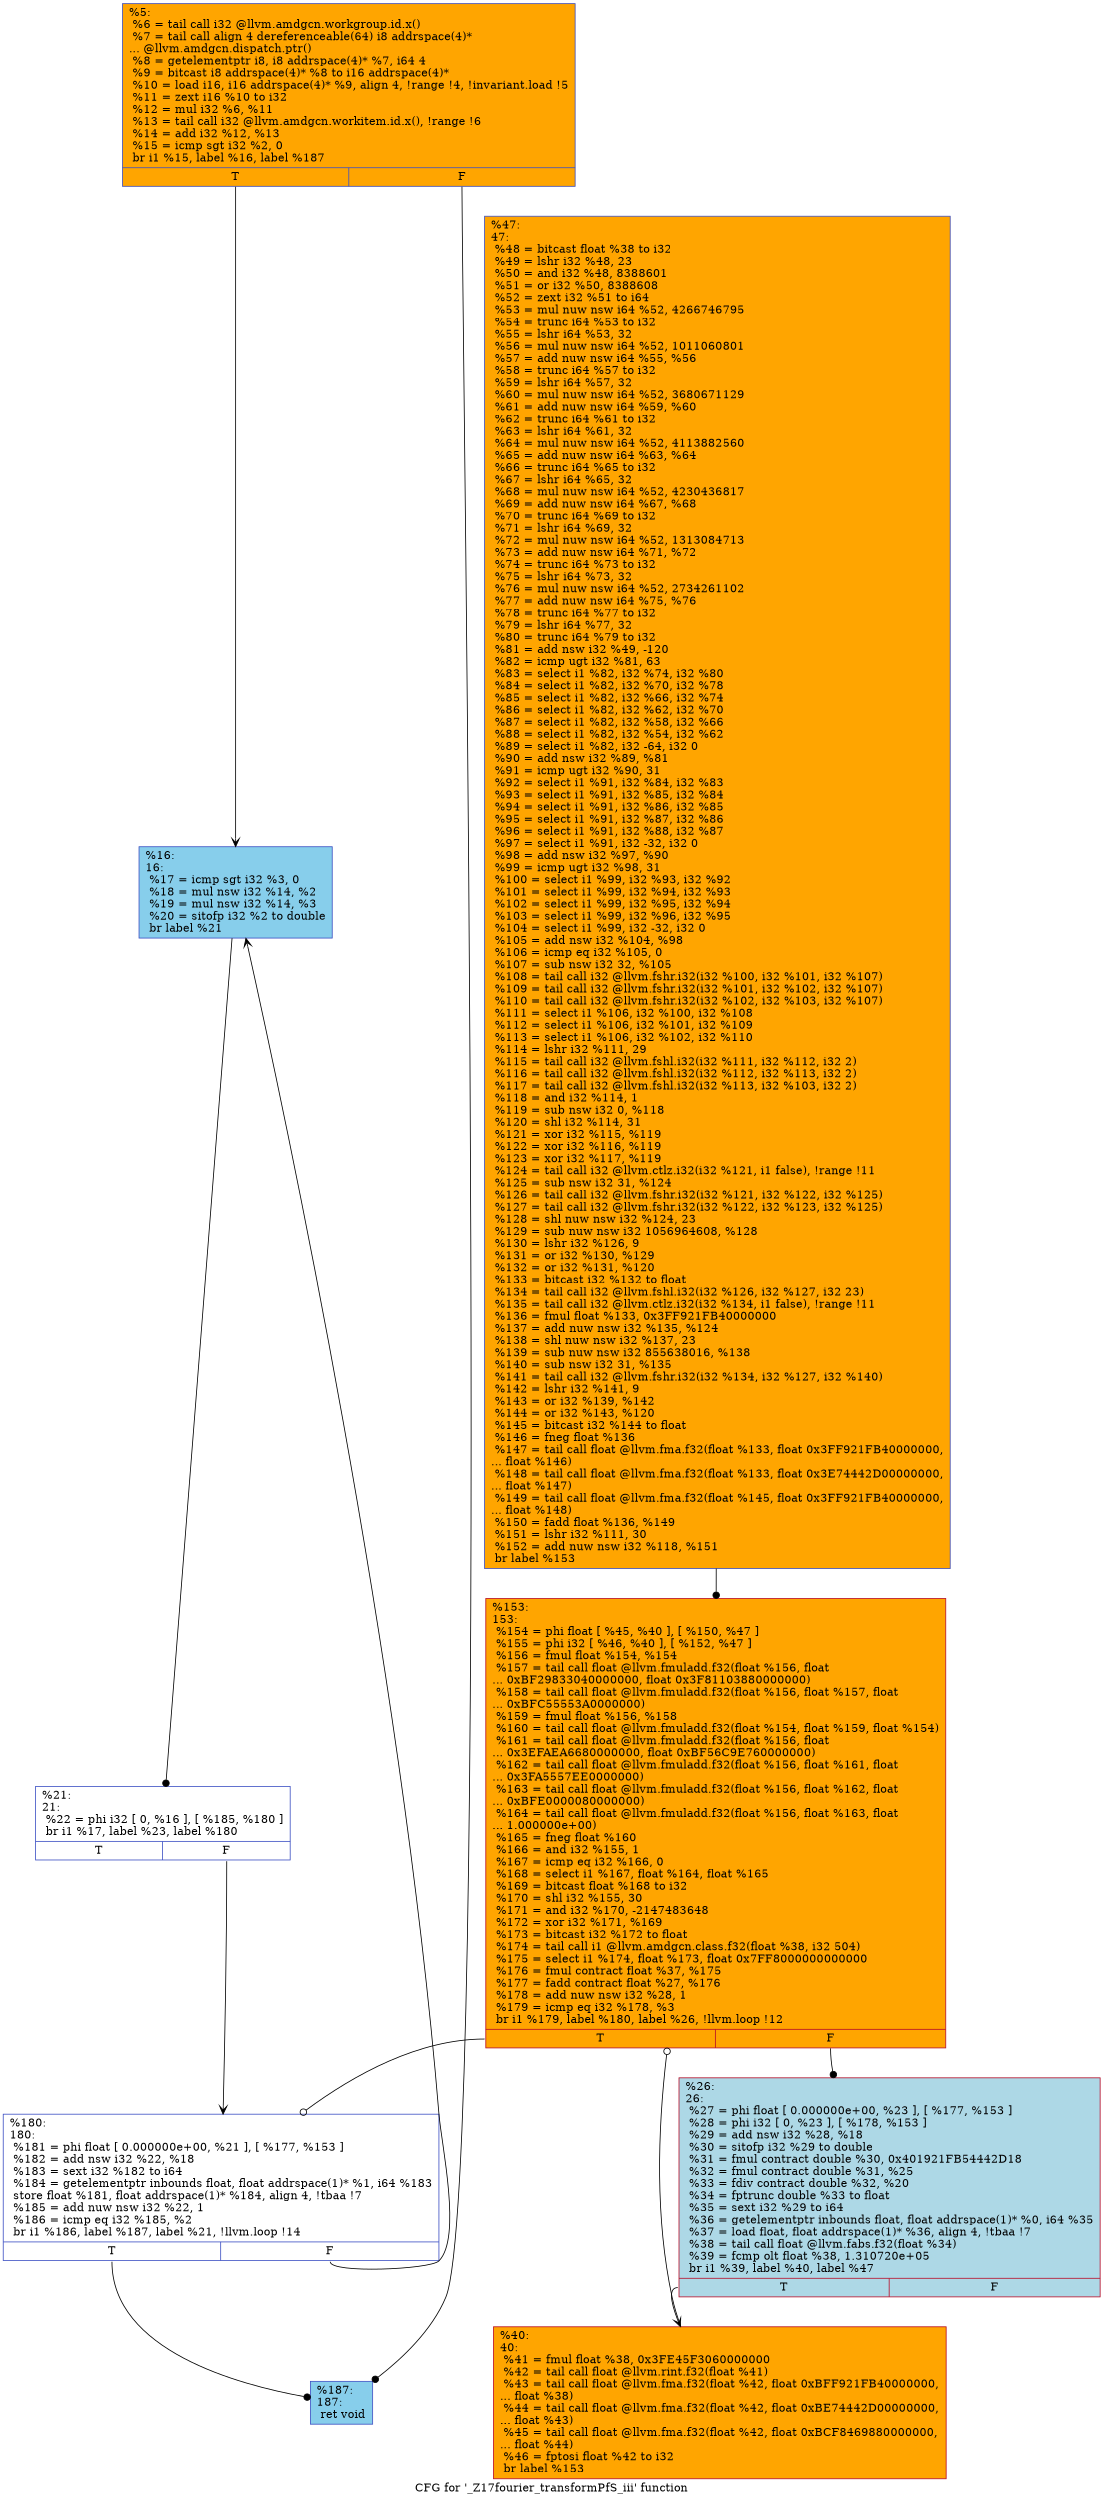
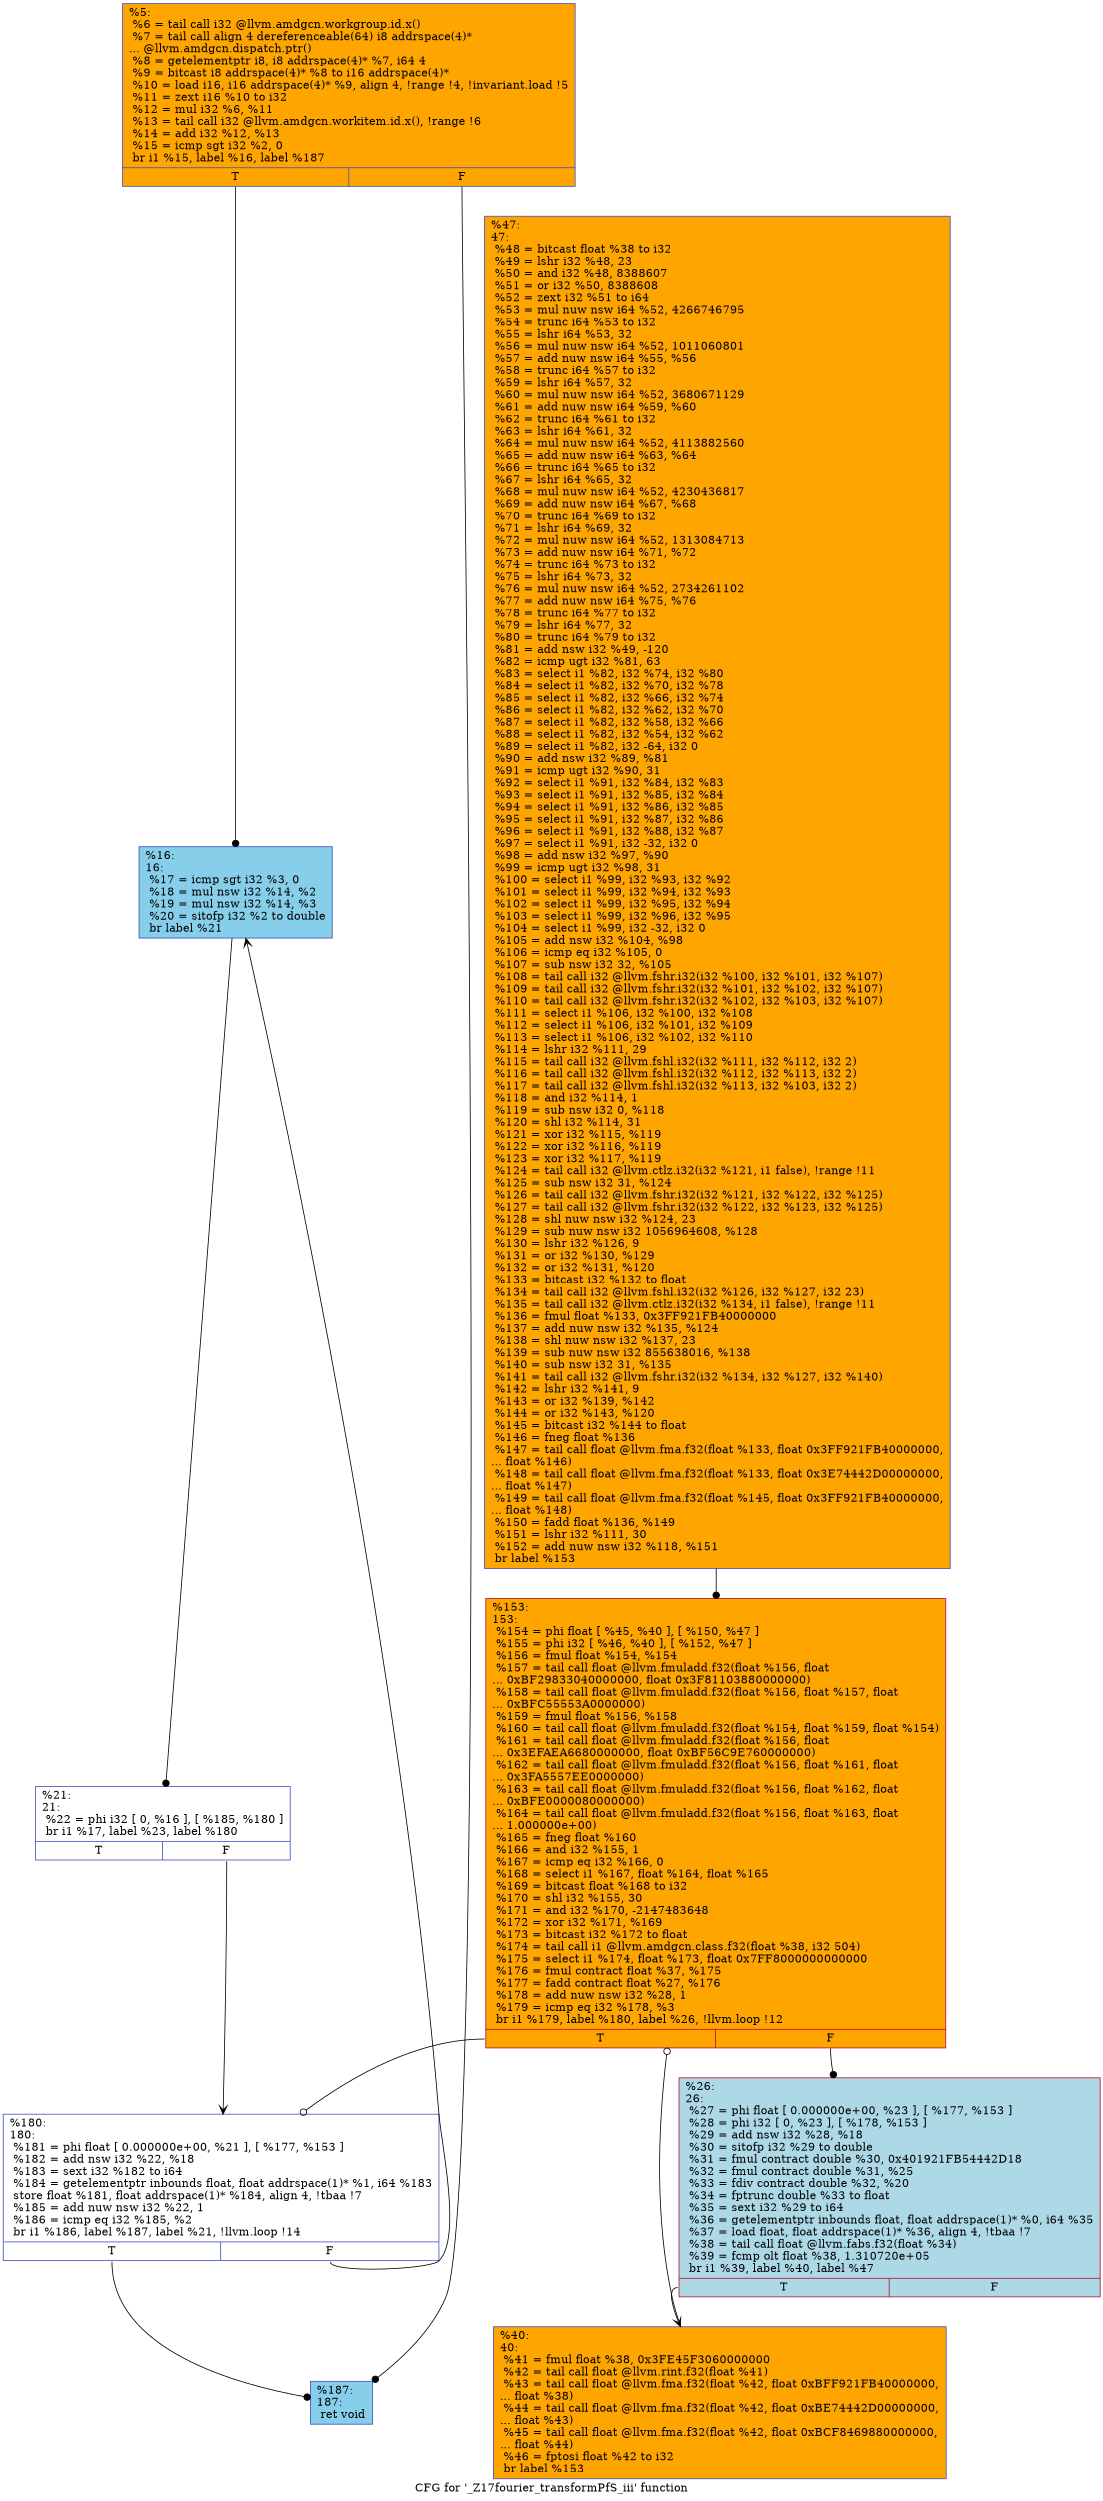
node "%47:": text "%50 = and i32 %48, 8388601" -> "%50 = and i32 %48, 8388607"
edge "%5:" -> "%16:": arrowhead vee -> dot
node "%40:": color #b70d28ff -> #3d50c3ff
